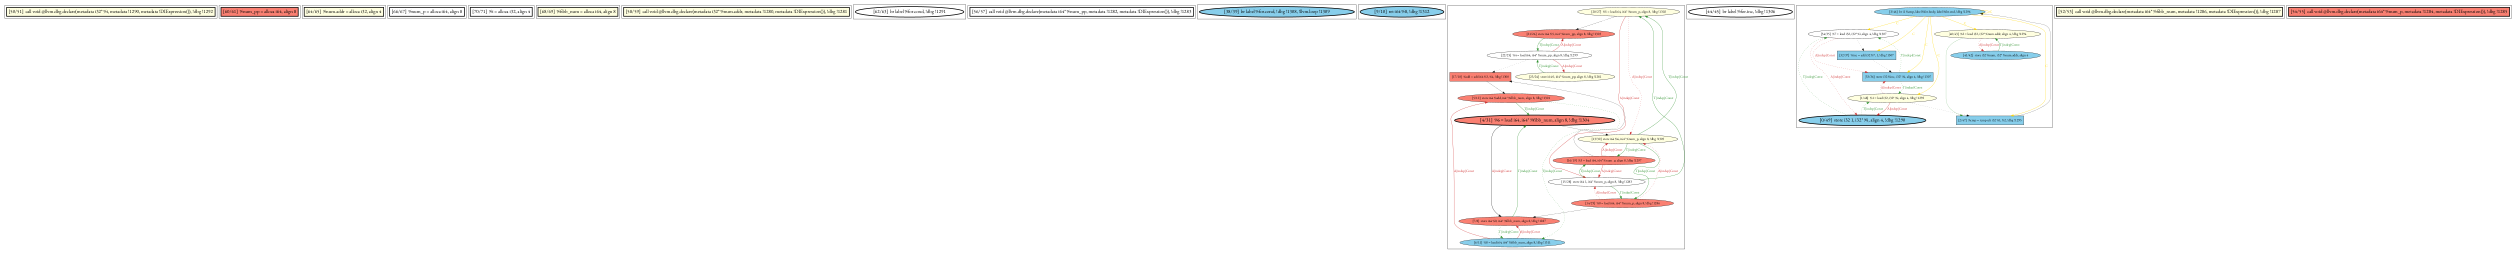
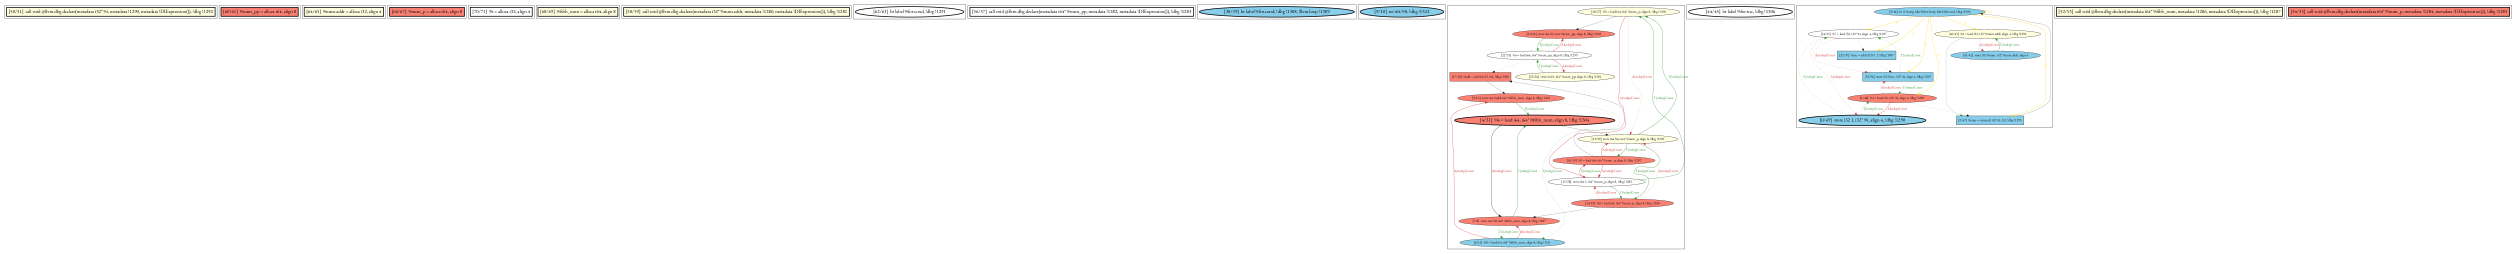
node "[66/67]  %num_p = alloca i64, align 8": fillcolor white -> salmon
node "[1/48]  %1 = load i32, i32* %i, align 4, !dbg !1292": fillcolor lightyellow -> salmon
edge "[15/28]  store i64 1, i64* %num_p, align 8, !dbg !1283" -> "[16/19]  %3 = load i64, i64* %num_p, align 8, !dbg !1297": color forestgreen -> firebrick3
